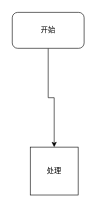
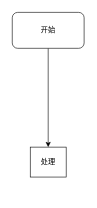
node "处理": size 48x48 -> 36x30
